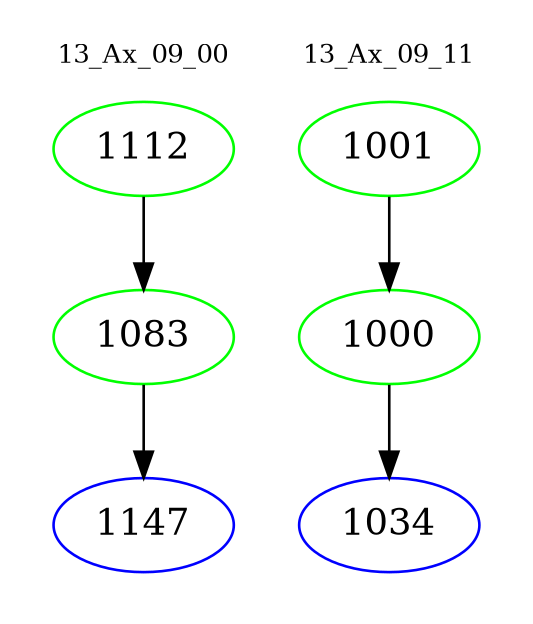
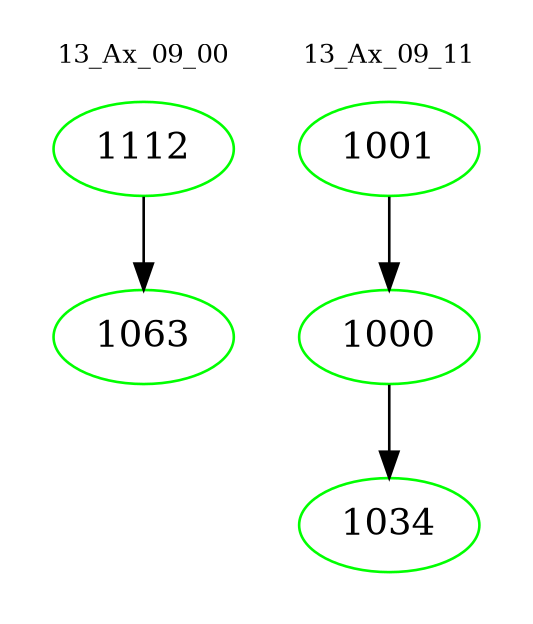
node "1083": label "1083" -> "1063"
node "1147": removed
node "1034": color blue -> green
